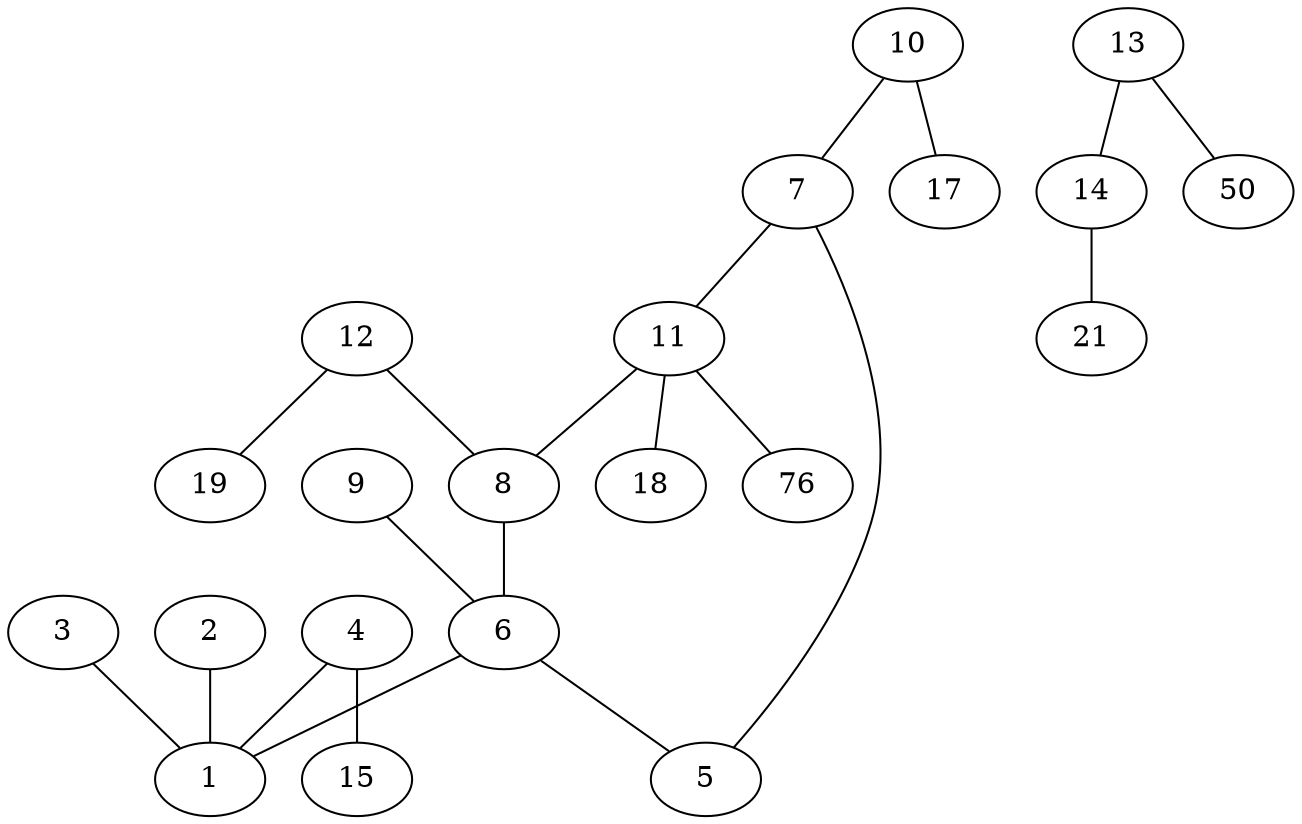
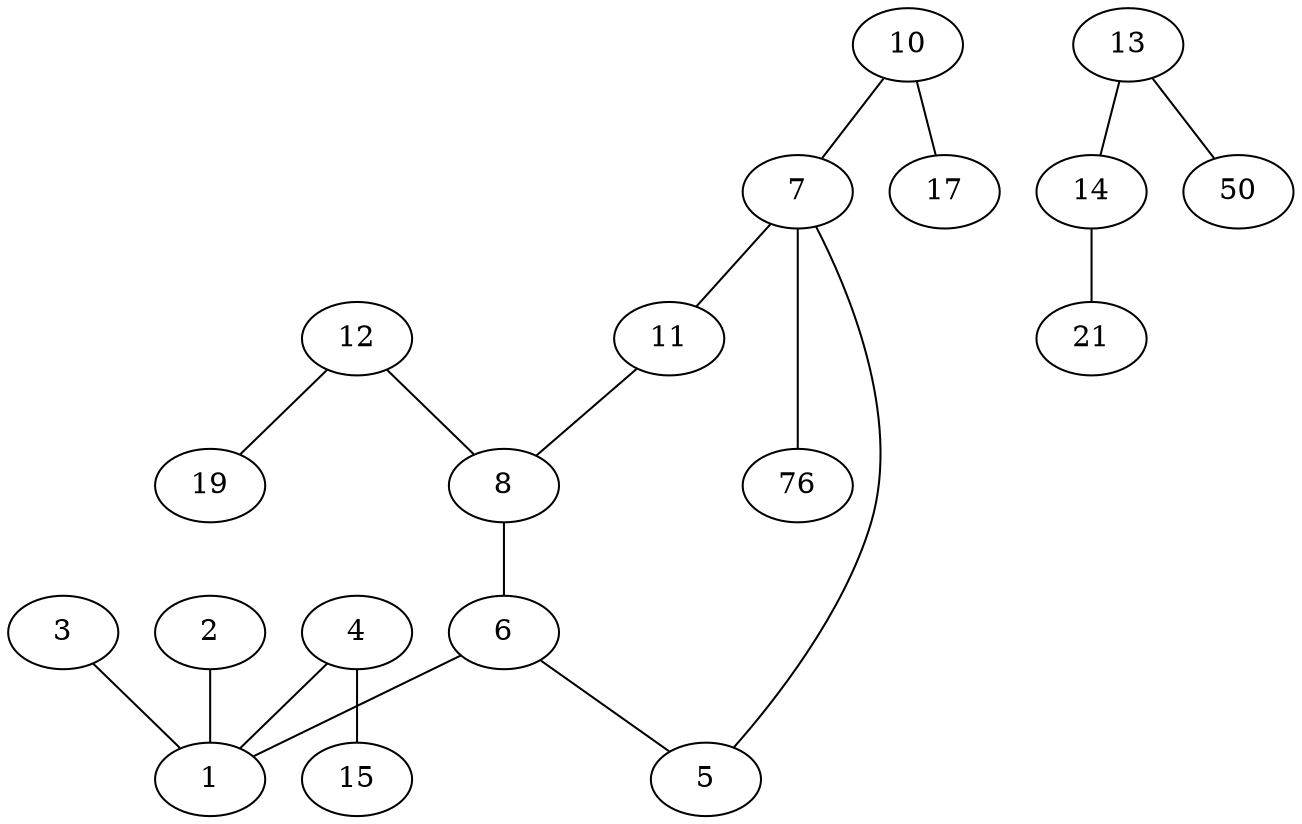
edge "11" -- "76": now "7" -- "76"
node "9": removed
node "18": removed
